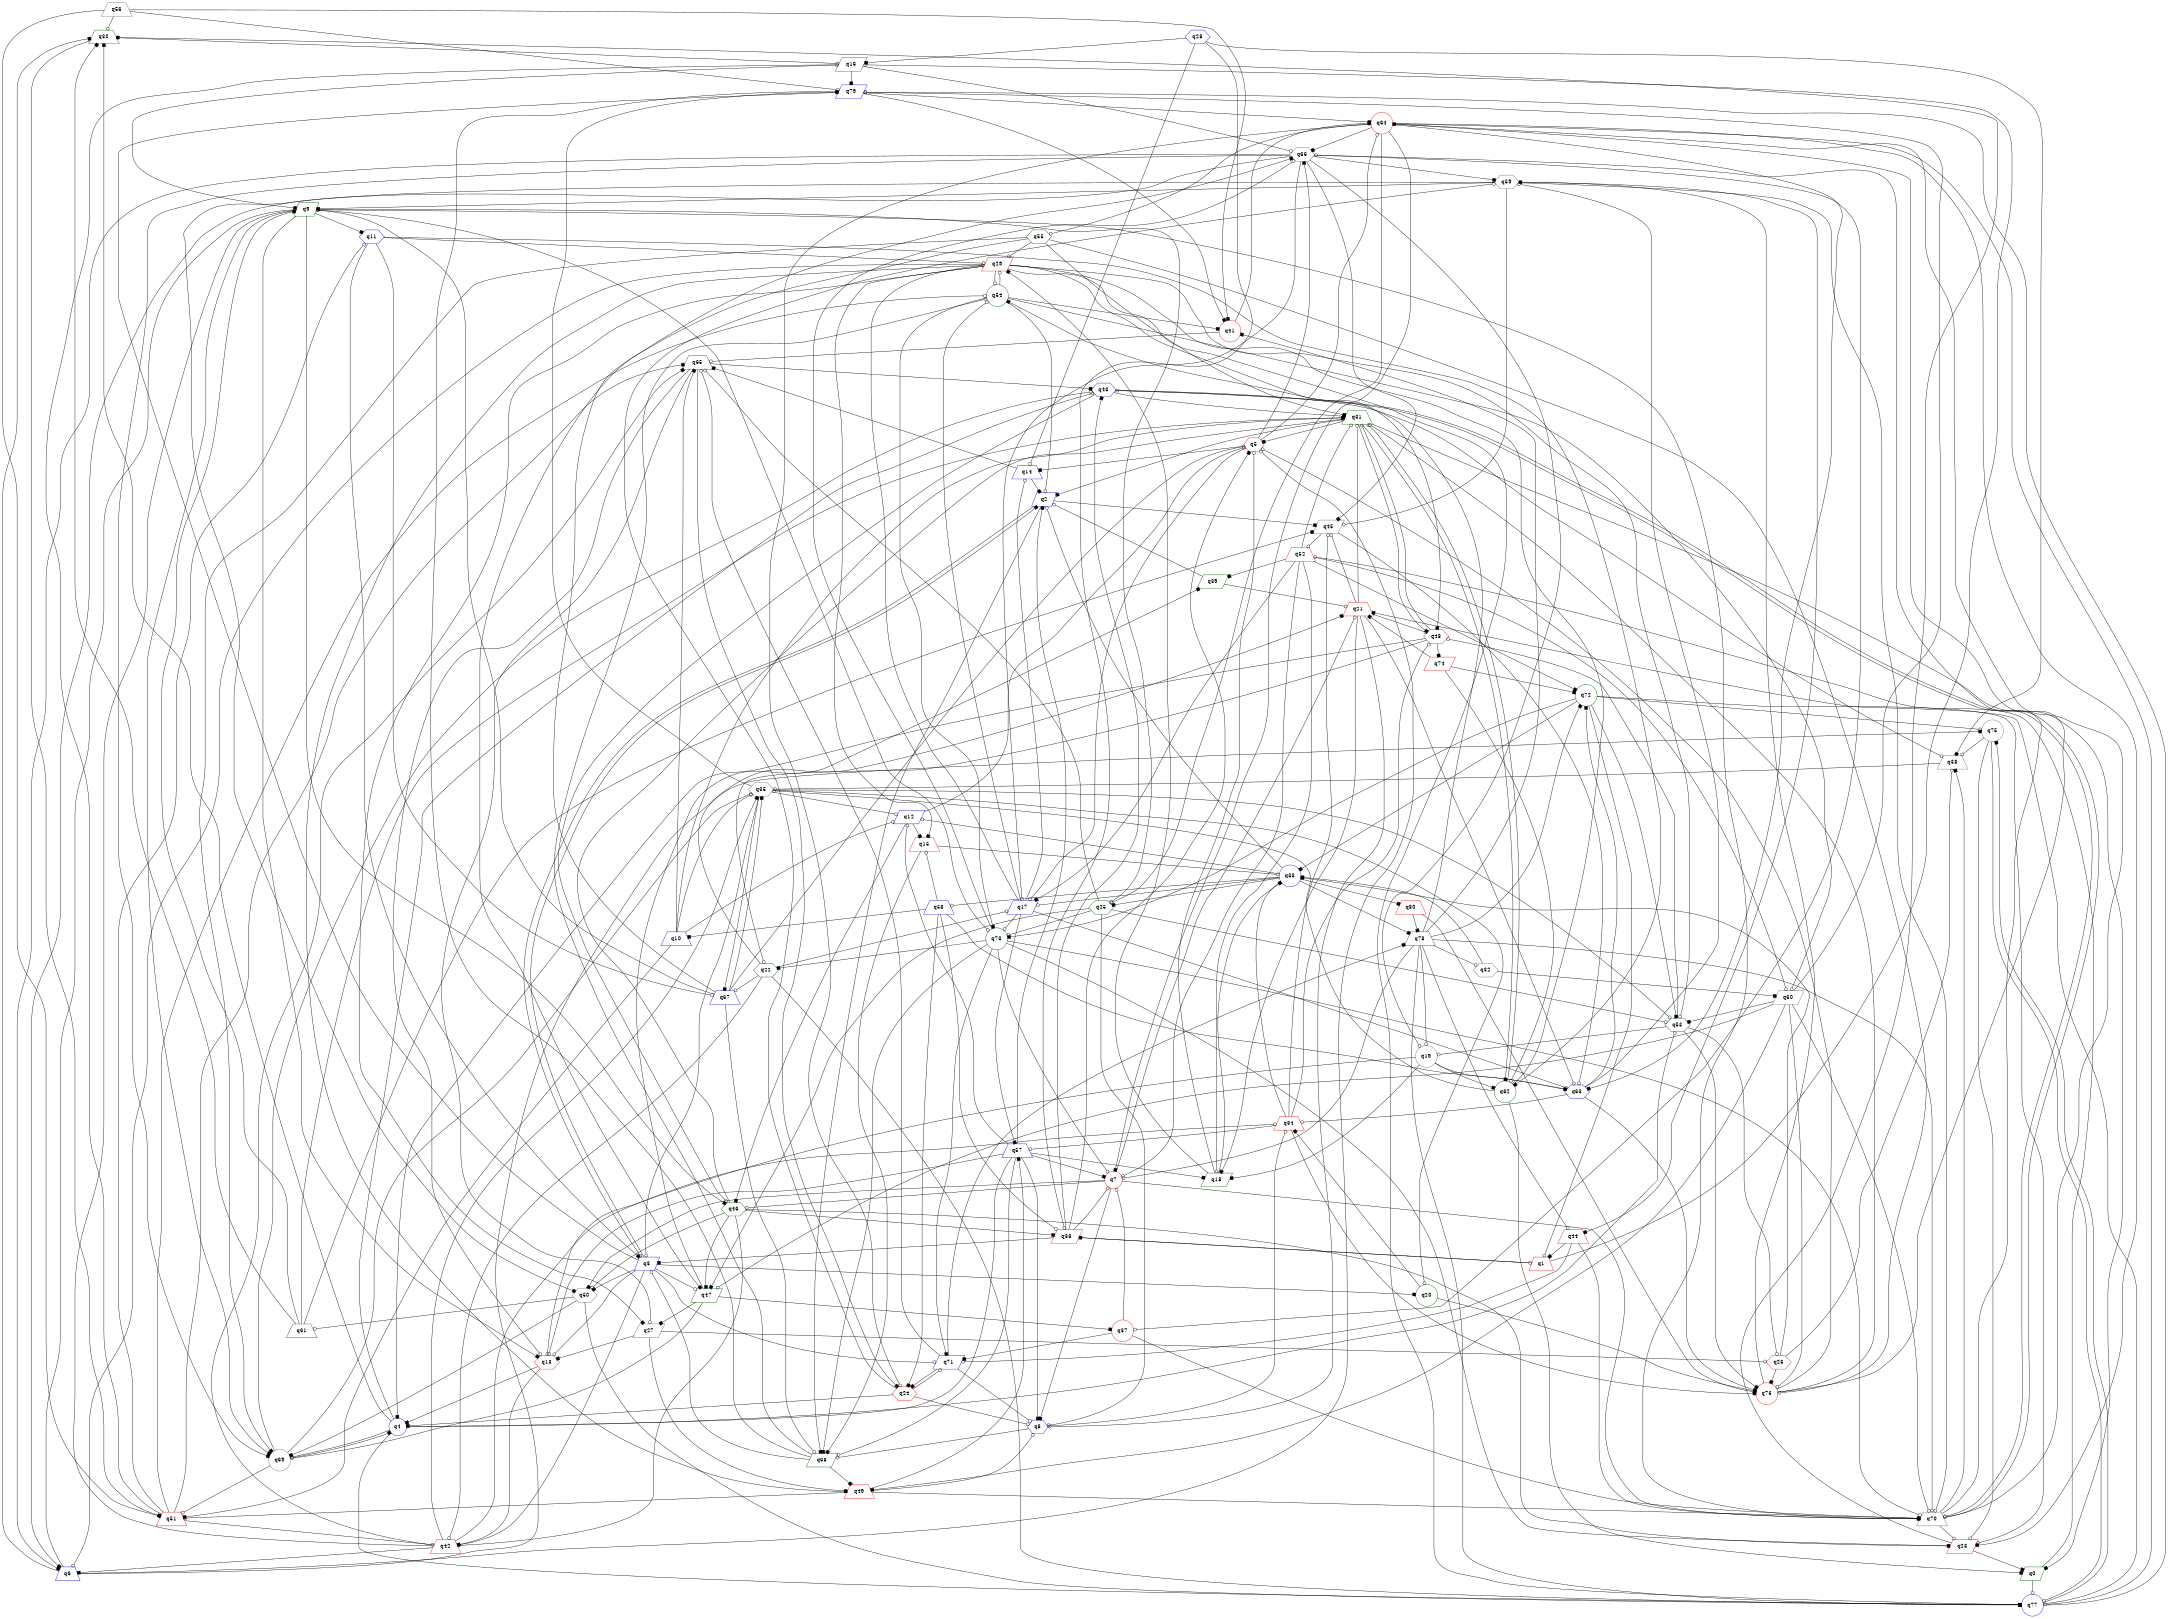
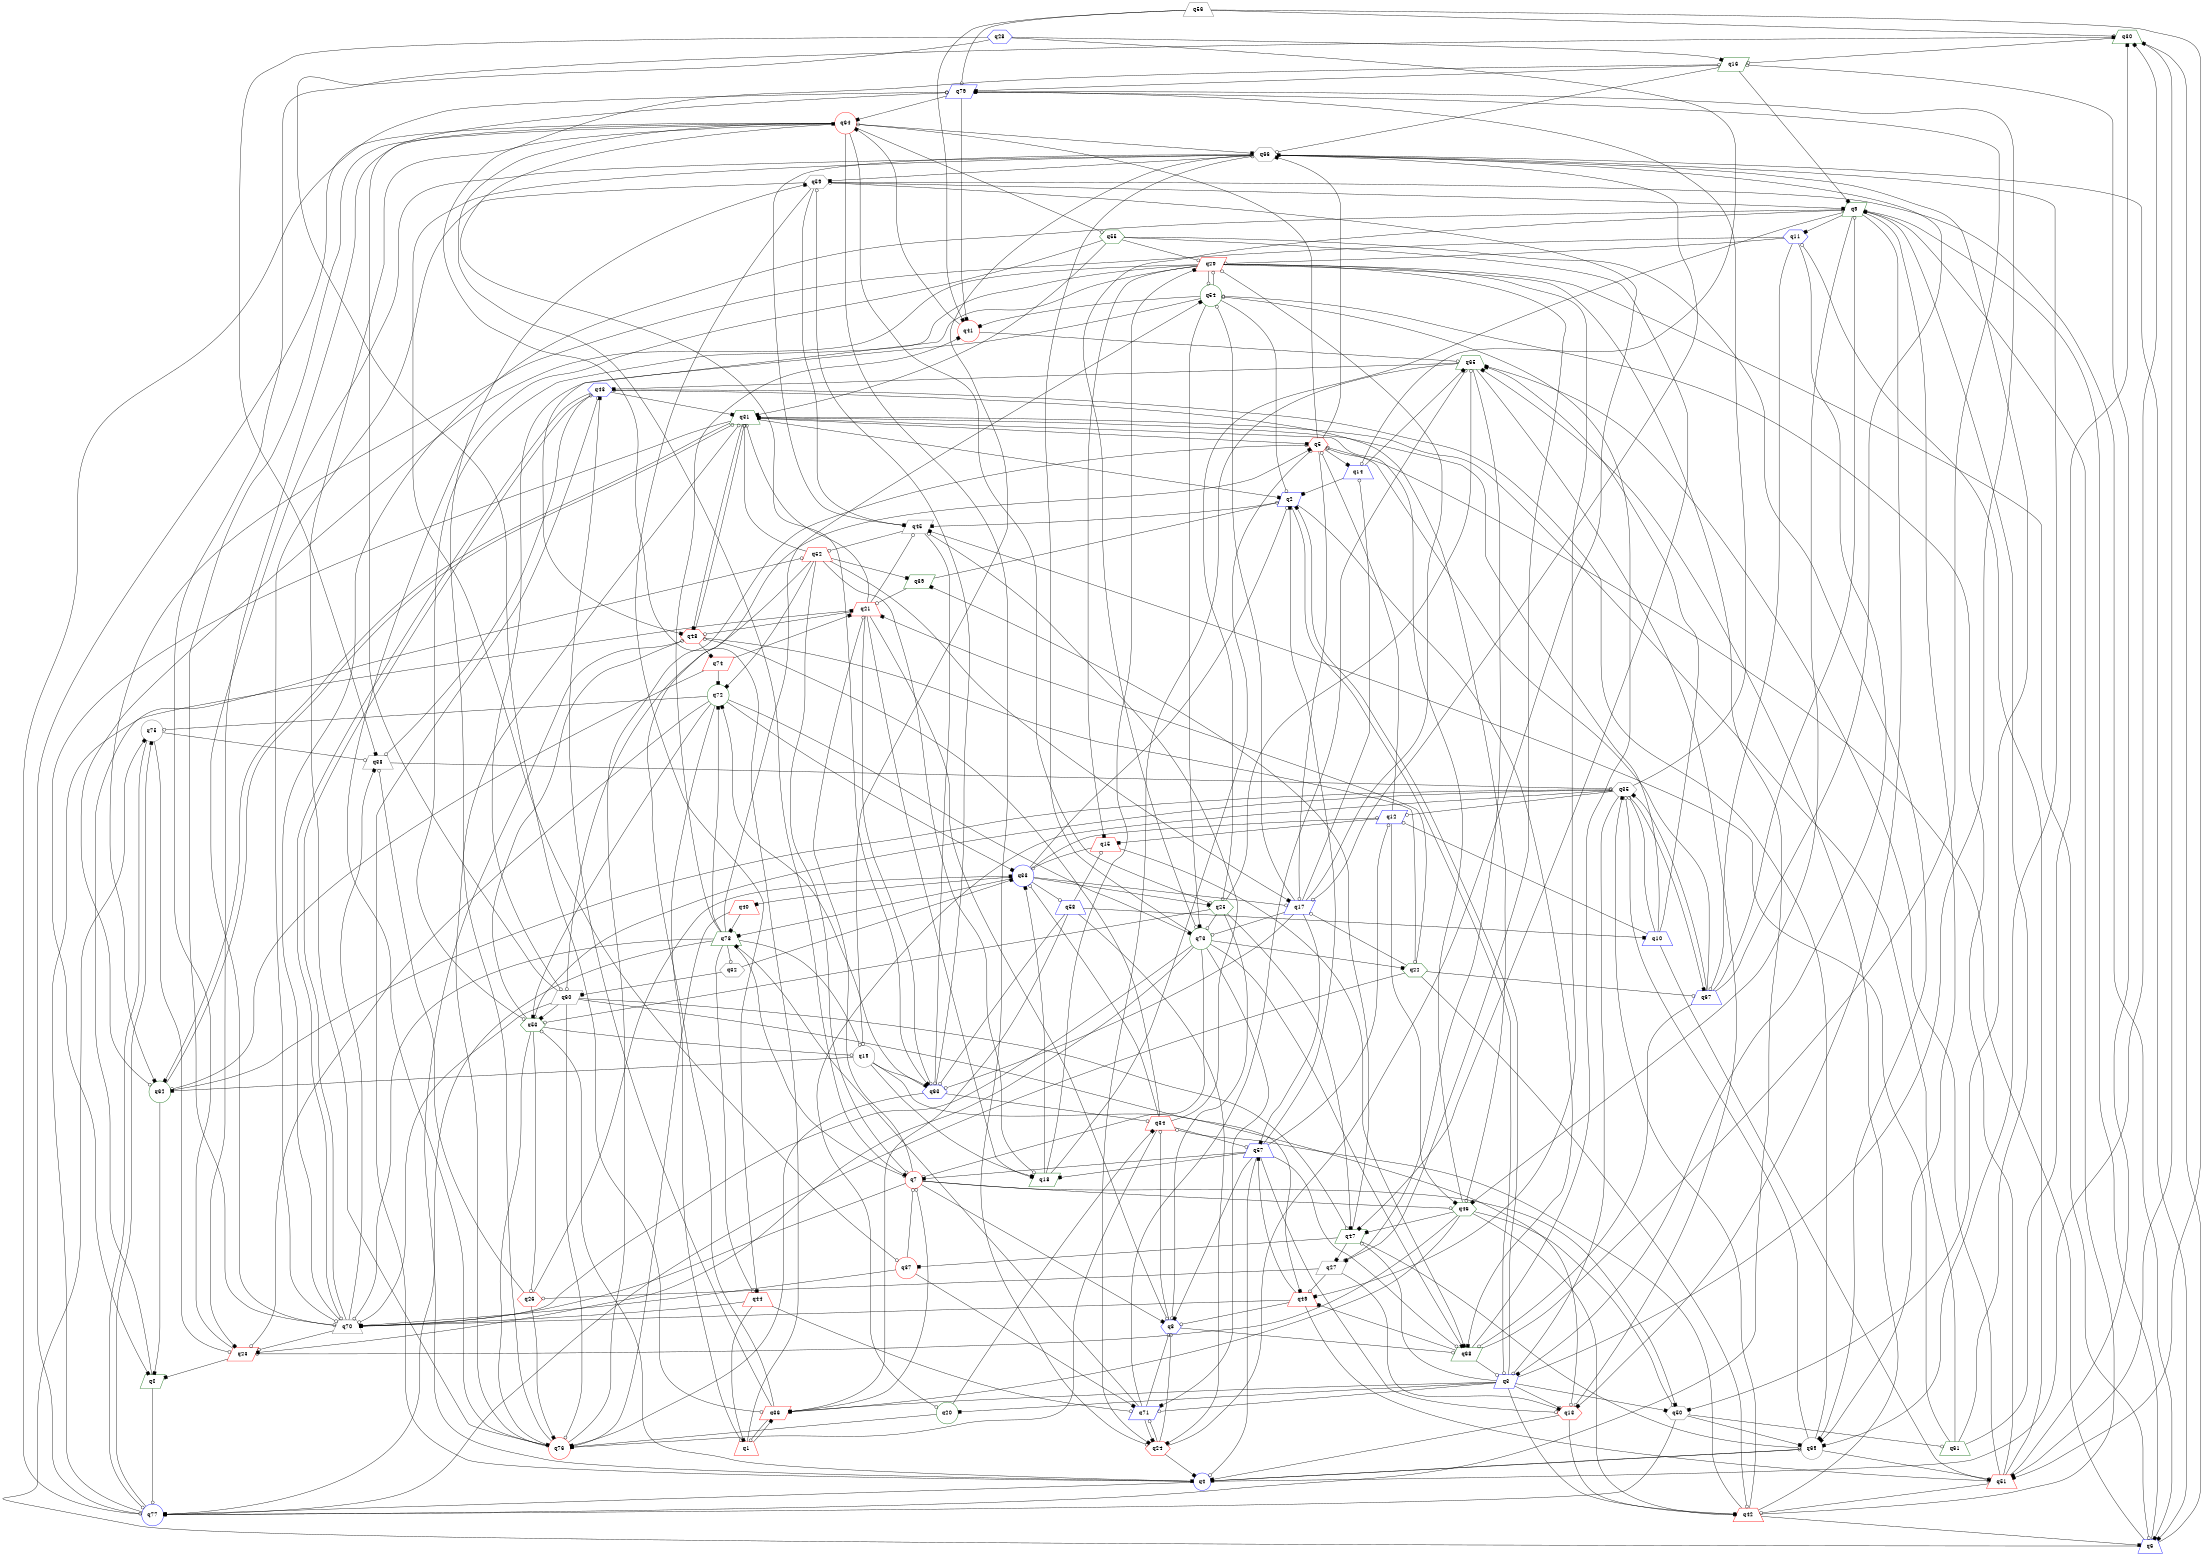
node "q80": label "q80" -> "q40"
edge "q36" -> "q3": reversed
